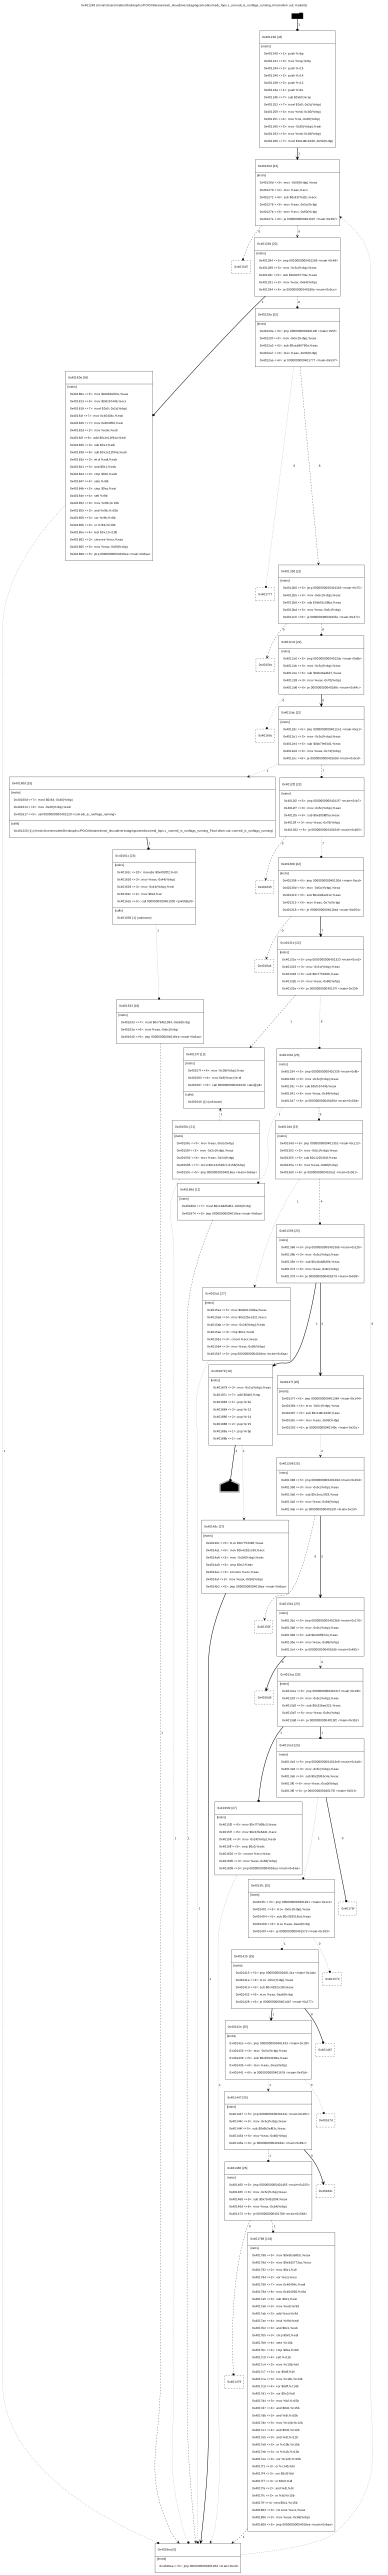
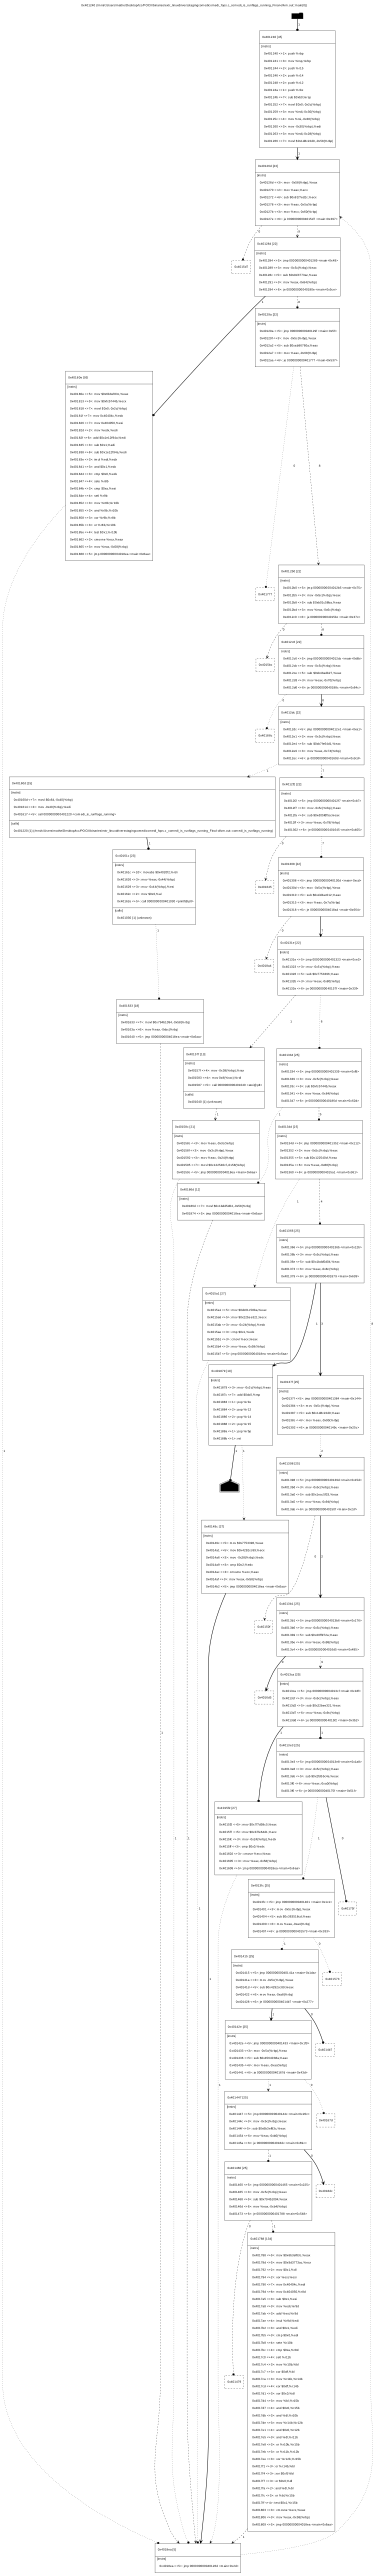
edge "0x40158c [21]" -> "0x40157f [13]": reversed
